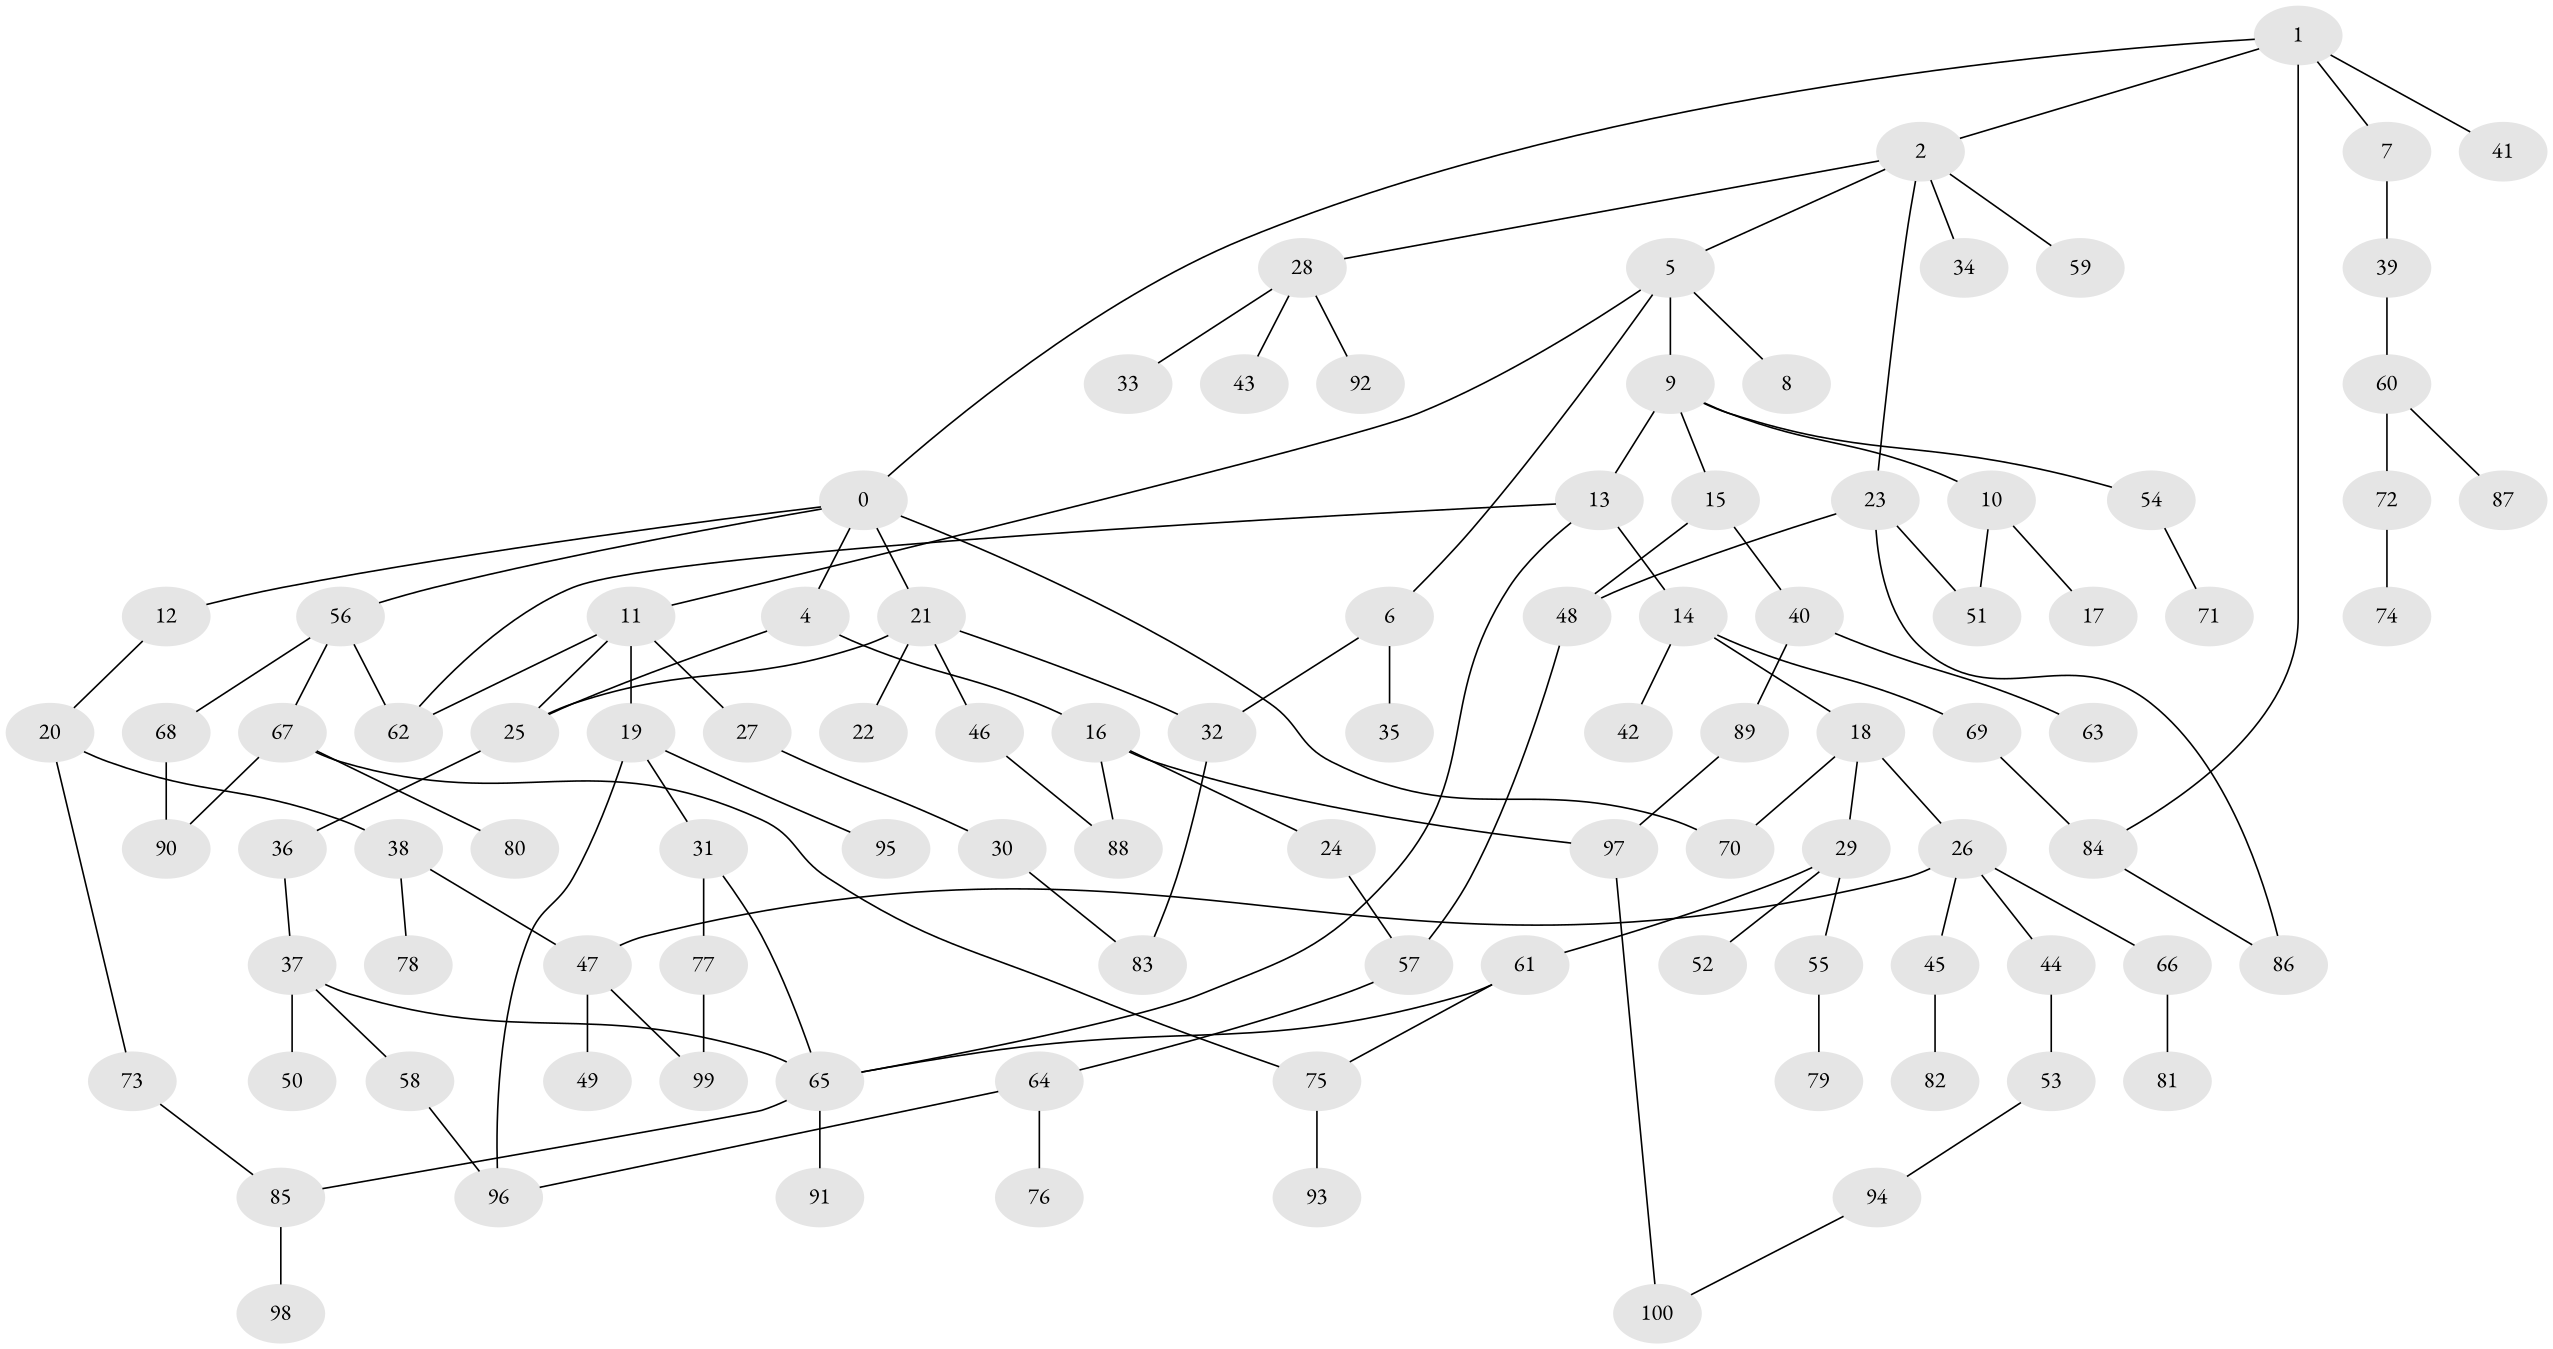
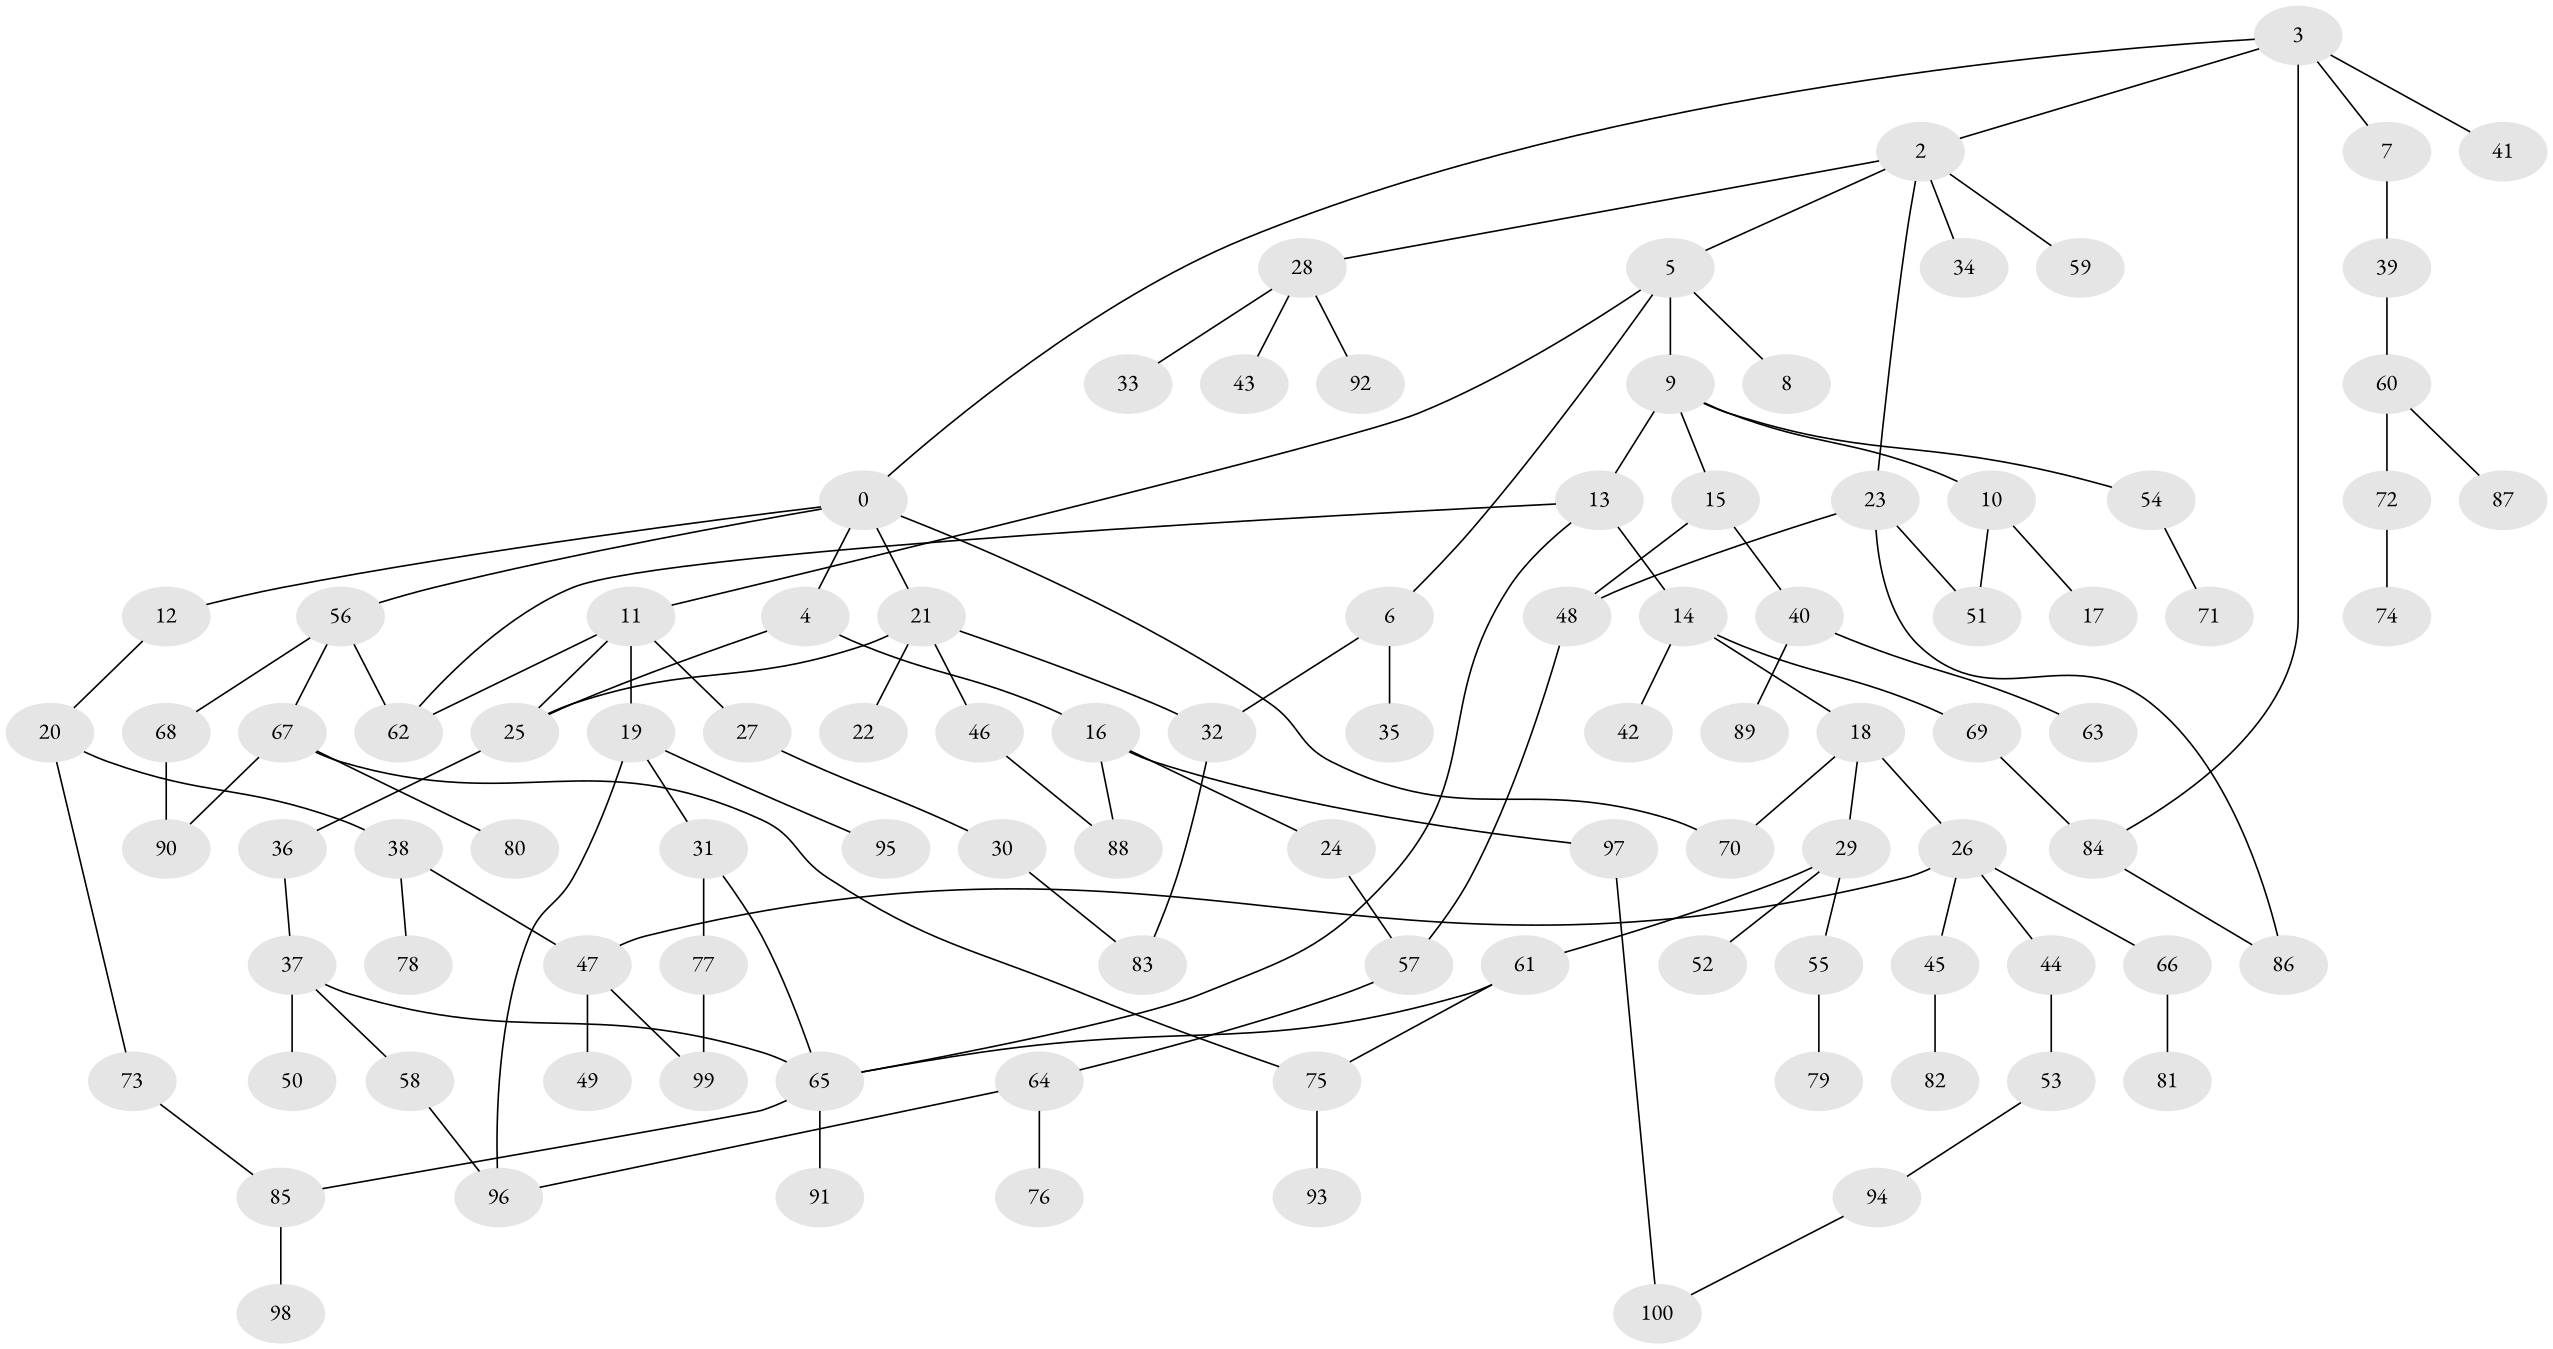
node "1": label "1" -> "3"
edge "89" -- "97": removed
